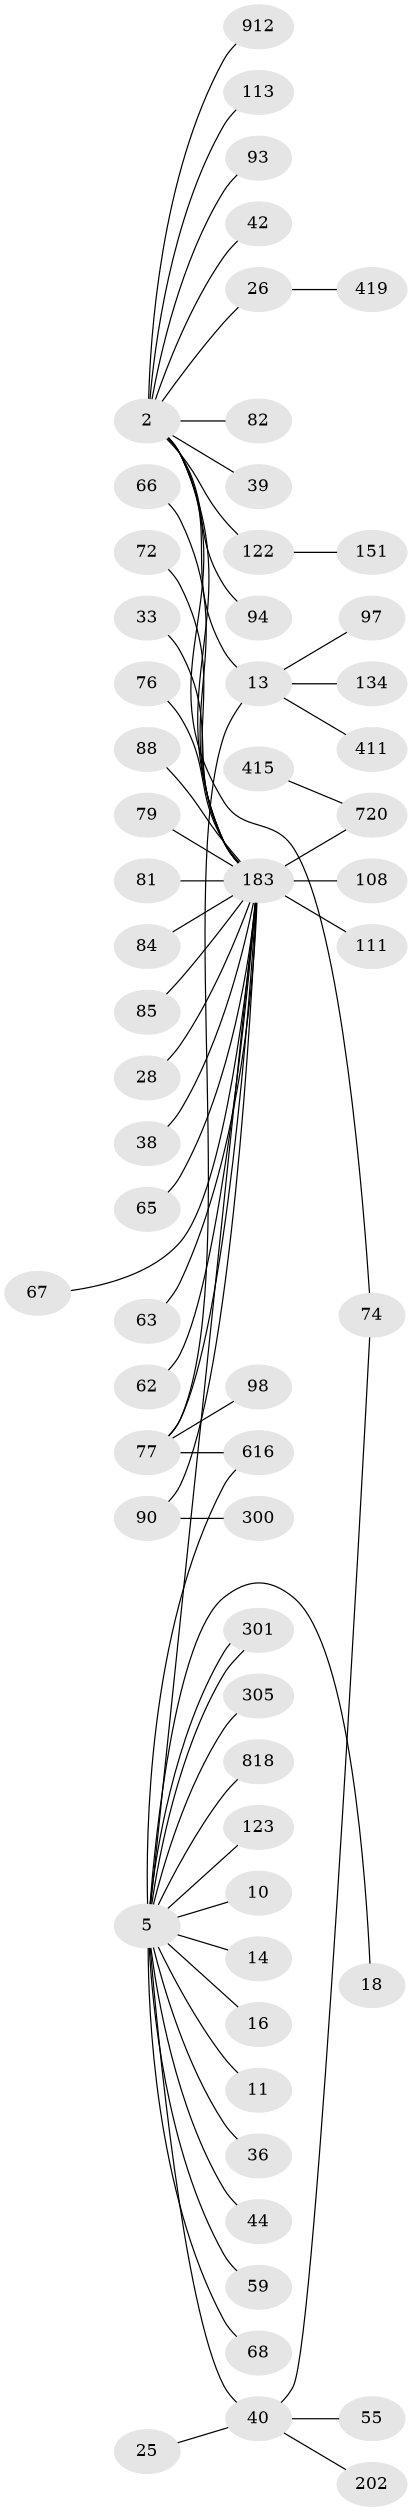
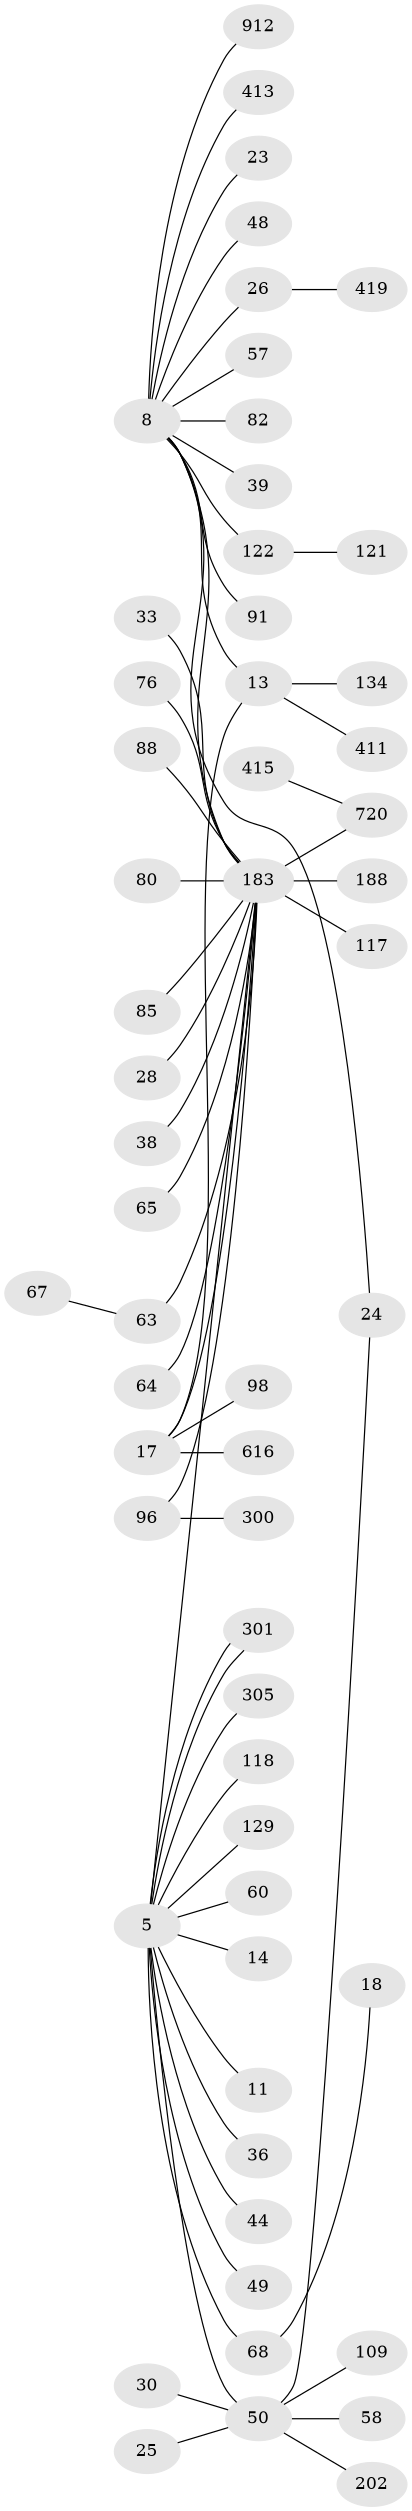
node "113": label "113" -> "413"
node "93": label "93" -> "23"
node "42": label "42" -> "48"
node "57": added
node "2": label "2" -> "8"
node "66": removed
node "72": removed
node "151": label "151" -> "121"
node "94": label "94" -> "91"
node "97": removed
node "79": removed
node "81": label "81" -> "80"
node "108": label "108" -> "188"
node "84": removed
node "111": label "111" -> "117"
edge "183" -- "67": now "63" -- "67"
node "74": label "74" -> "24"
node "62": label "62" -> "64"
node "77": label "77" -> "17"
node "90": label "90" -> "96"
edge "5" -- "18": now "68" -- "18"
edge "616" -- "5": removed
node "818": label "818" -> "118"
node "123": label "123" -> "129"
node "10": label "10" -> "60"
node "16": removed
node "59": label "59" -> "49"
node "109": added
node "30": added
node "40": label "40" -> "50"
node "55": label "55" -> "58"
